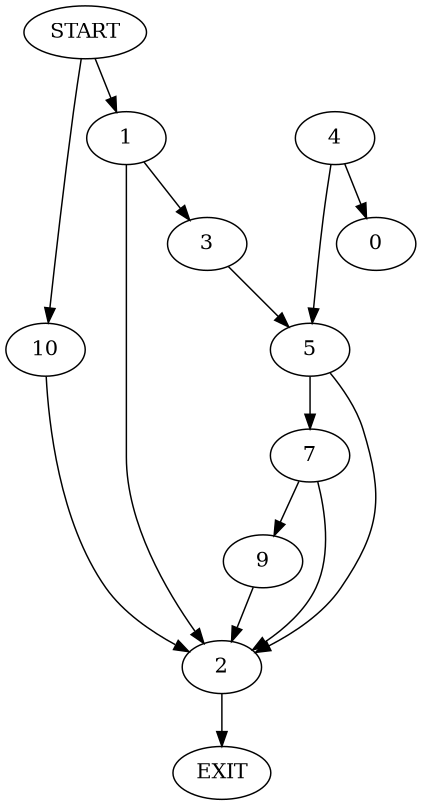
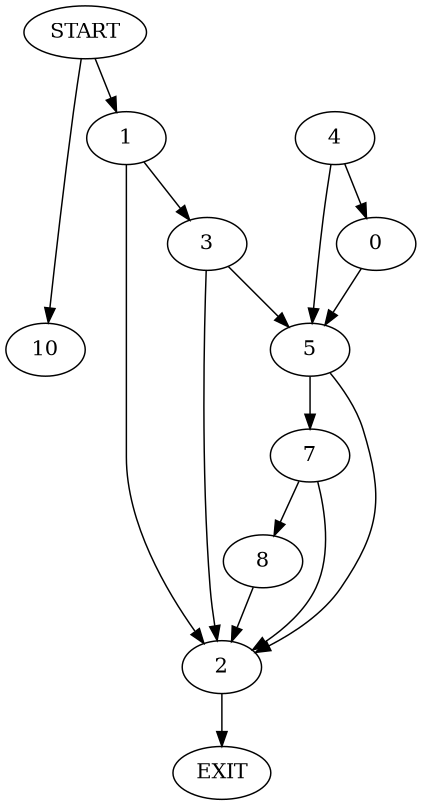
edge "0" -> "5": added
edge "10" -> "2": now "3" -> "2"
node "9": label "9" -> "8"
